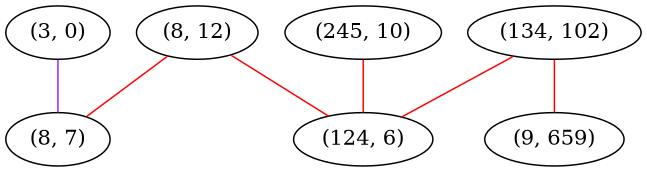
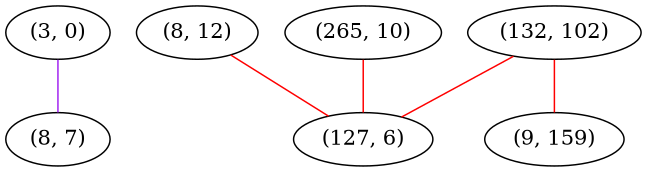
node "(245, 10)": label "(245, 10)" -> "(265, 10)"
node "(134, 102)": label "(134, 102)" -> "(132, 102)"
edge "(8, 12)" -- "(8, 7)": removed
node "(124, 6)": label "(124, 6)" -> "(127, 6)"
node "(9, 659)": label "(9, 659)" -> "(9, 159)"
